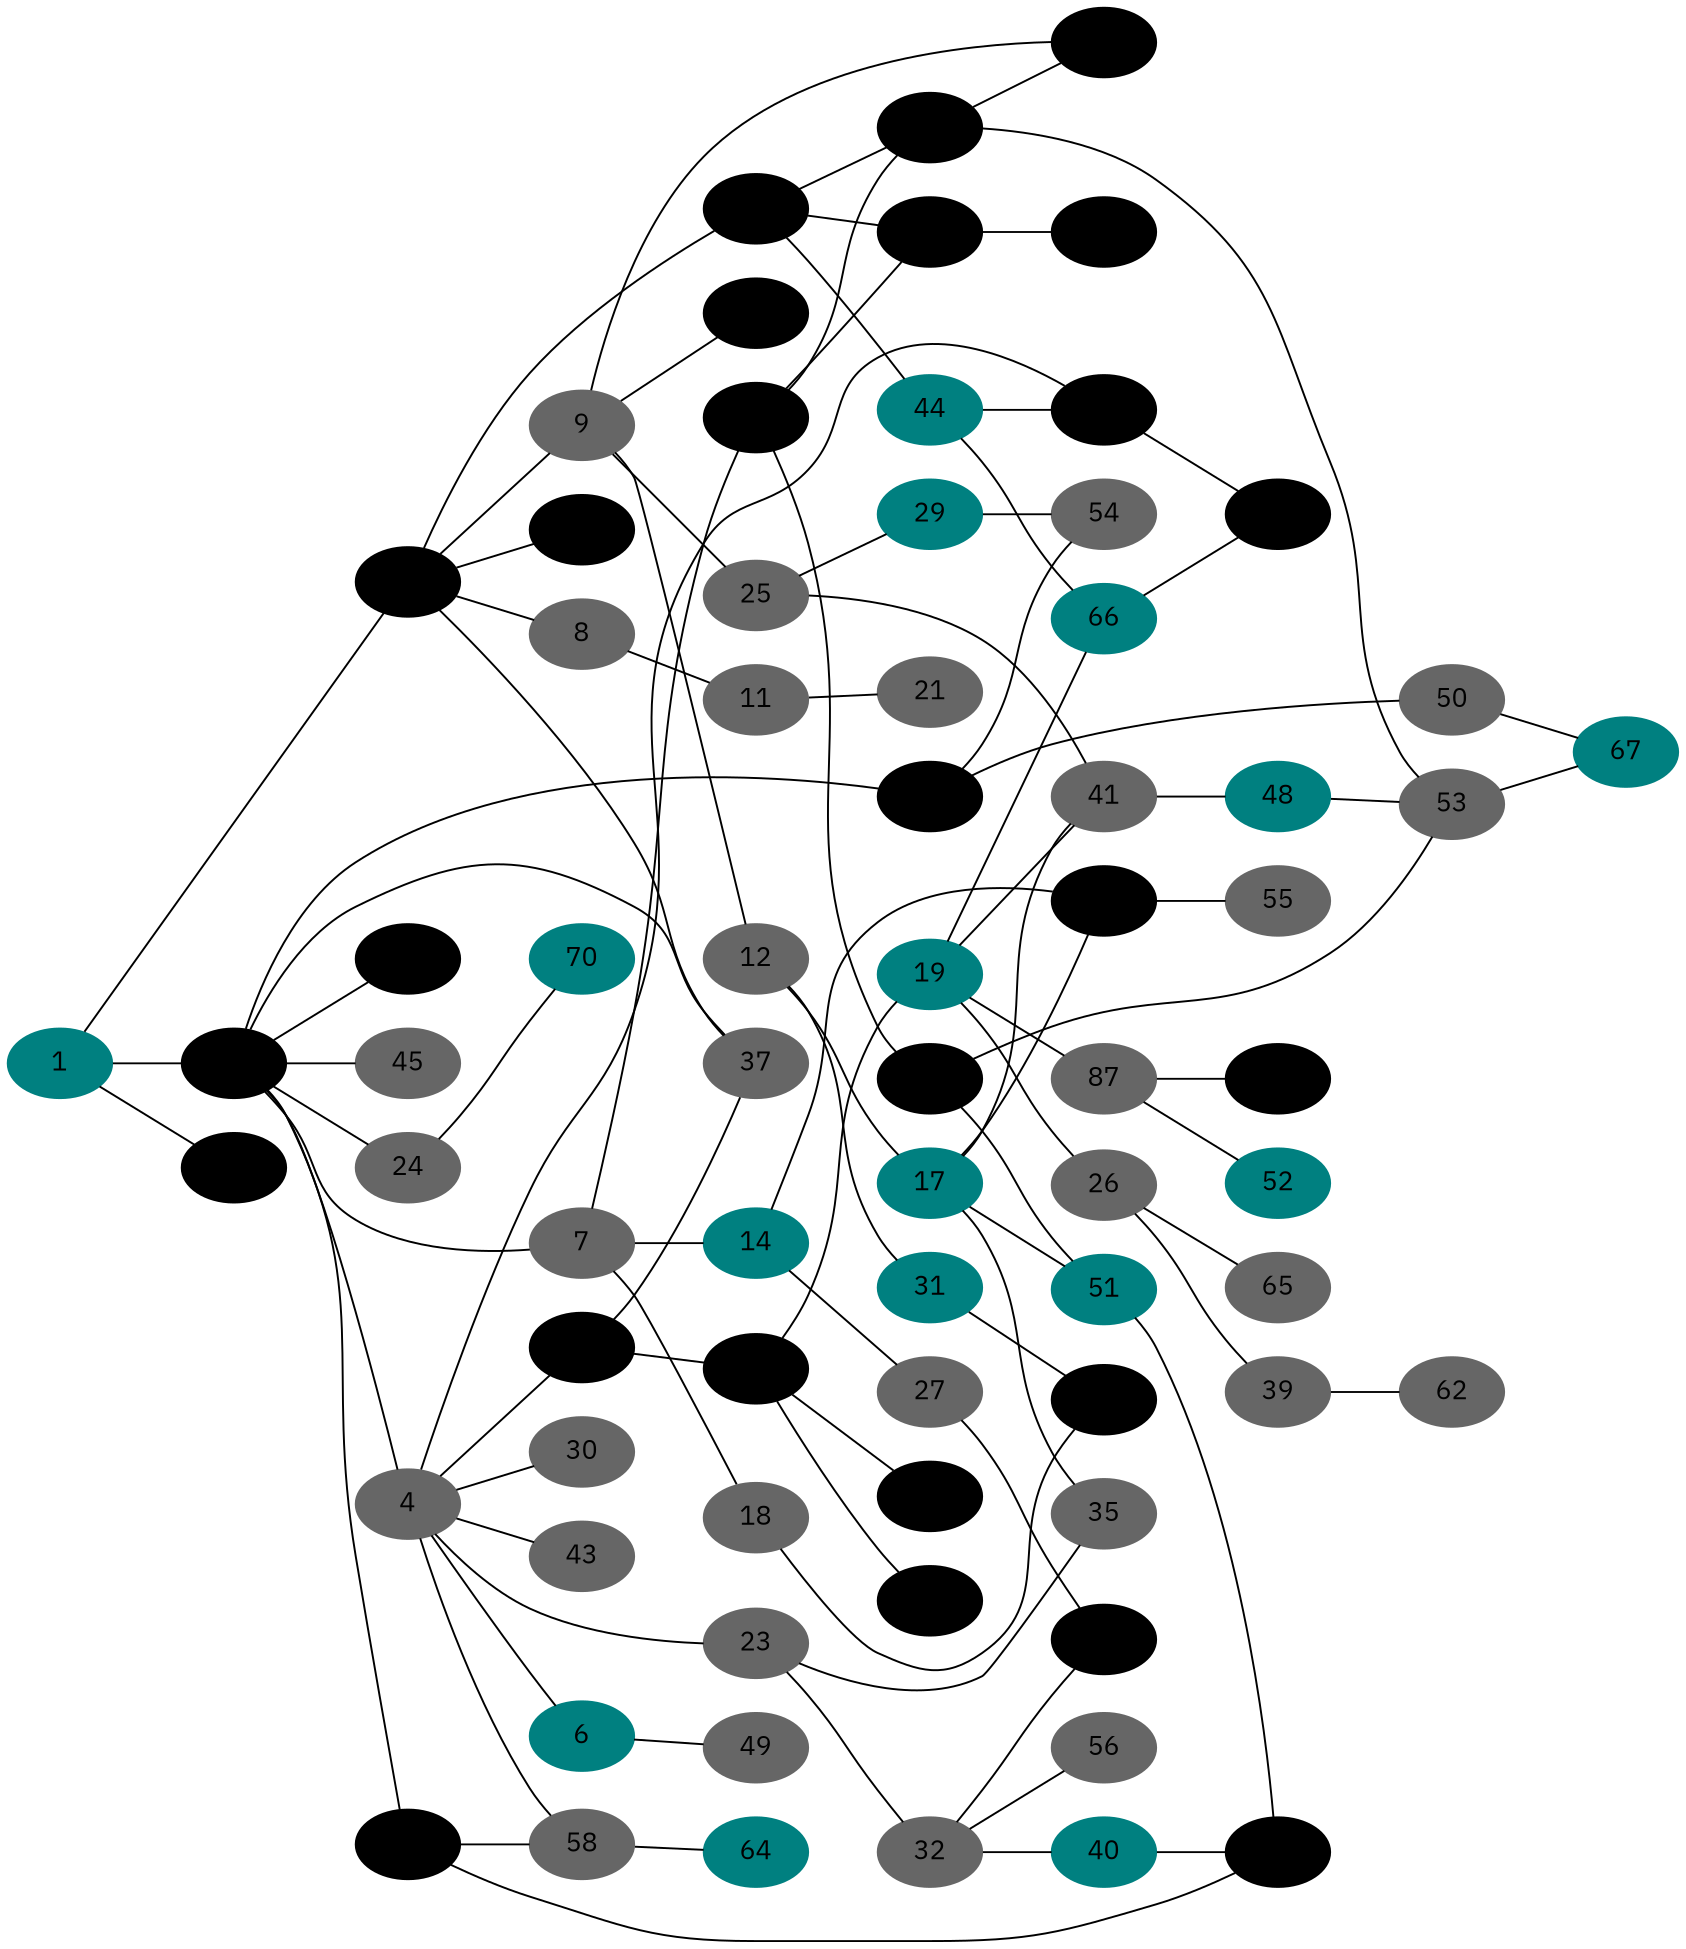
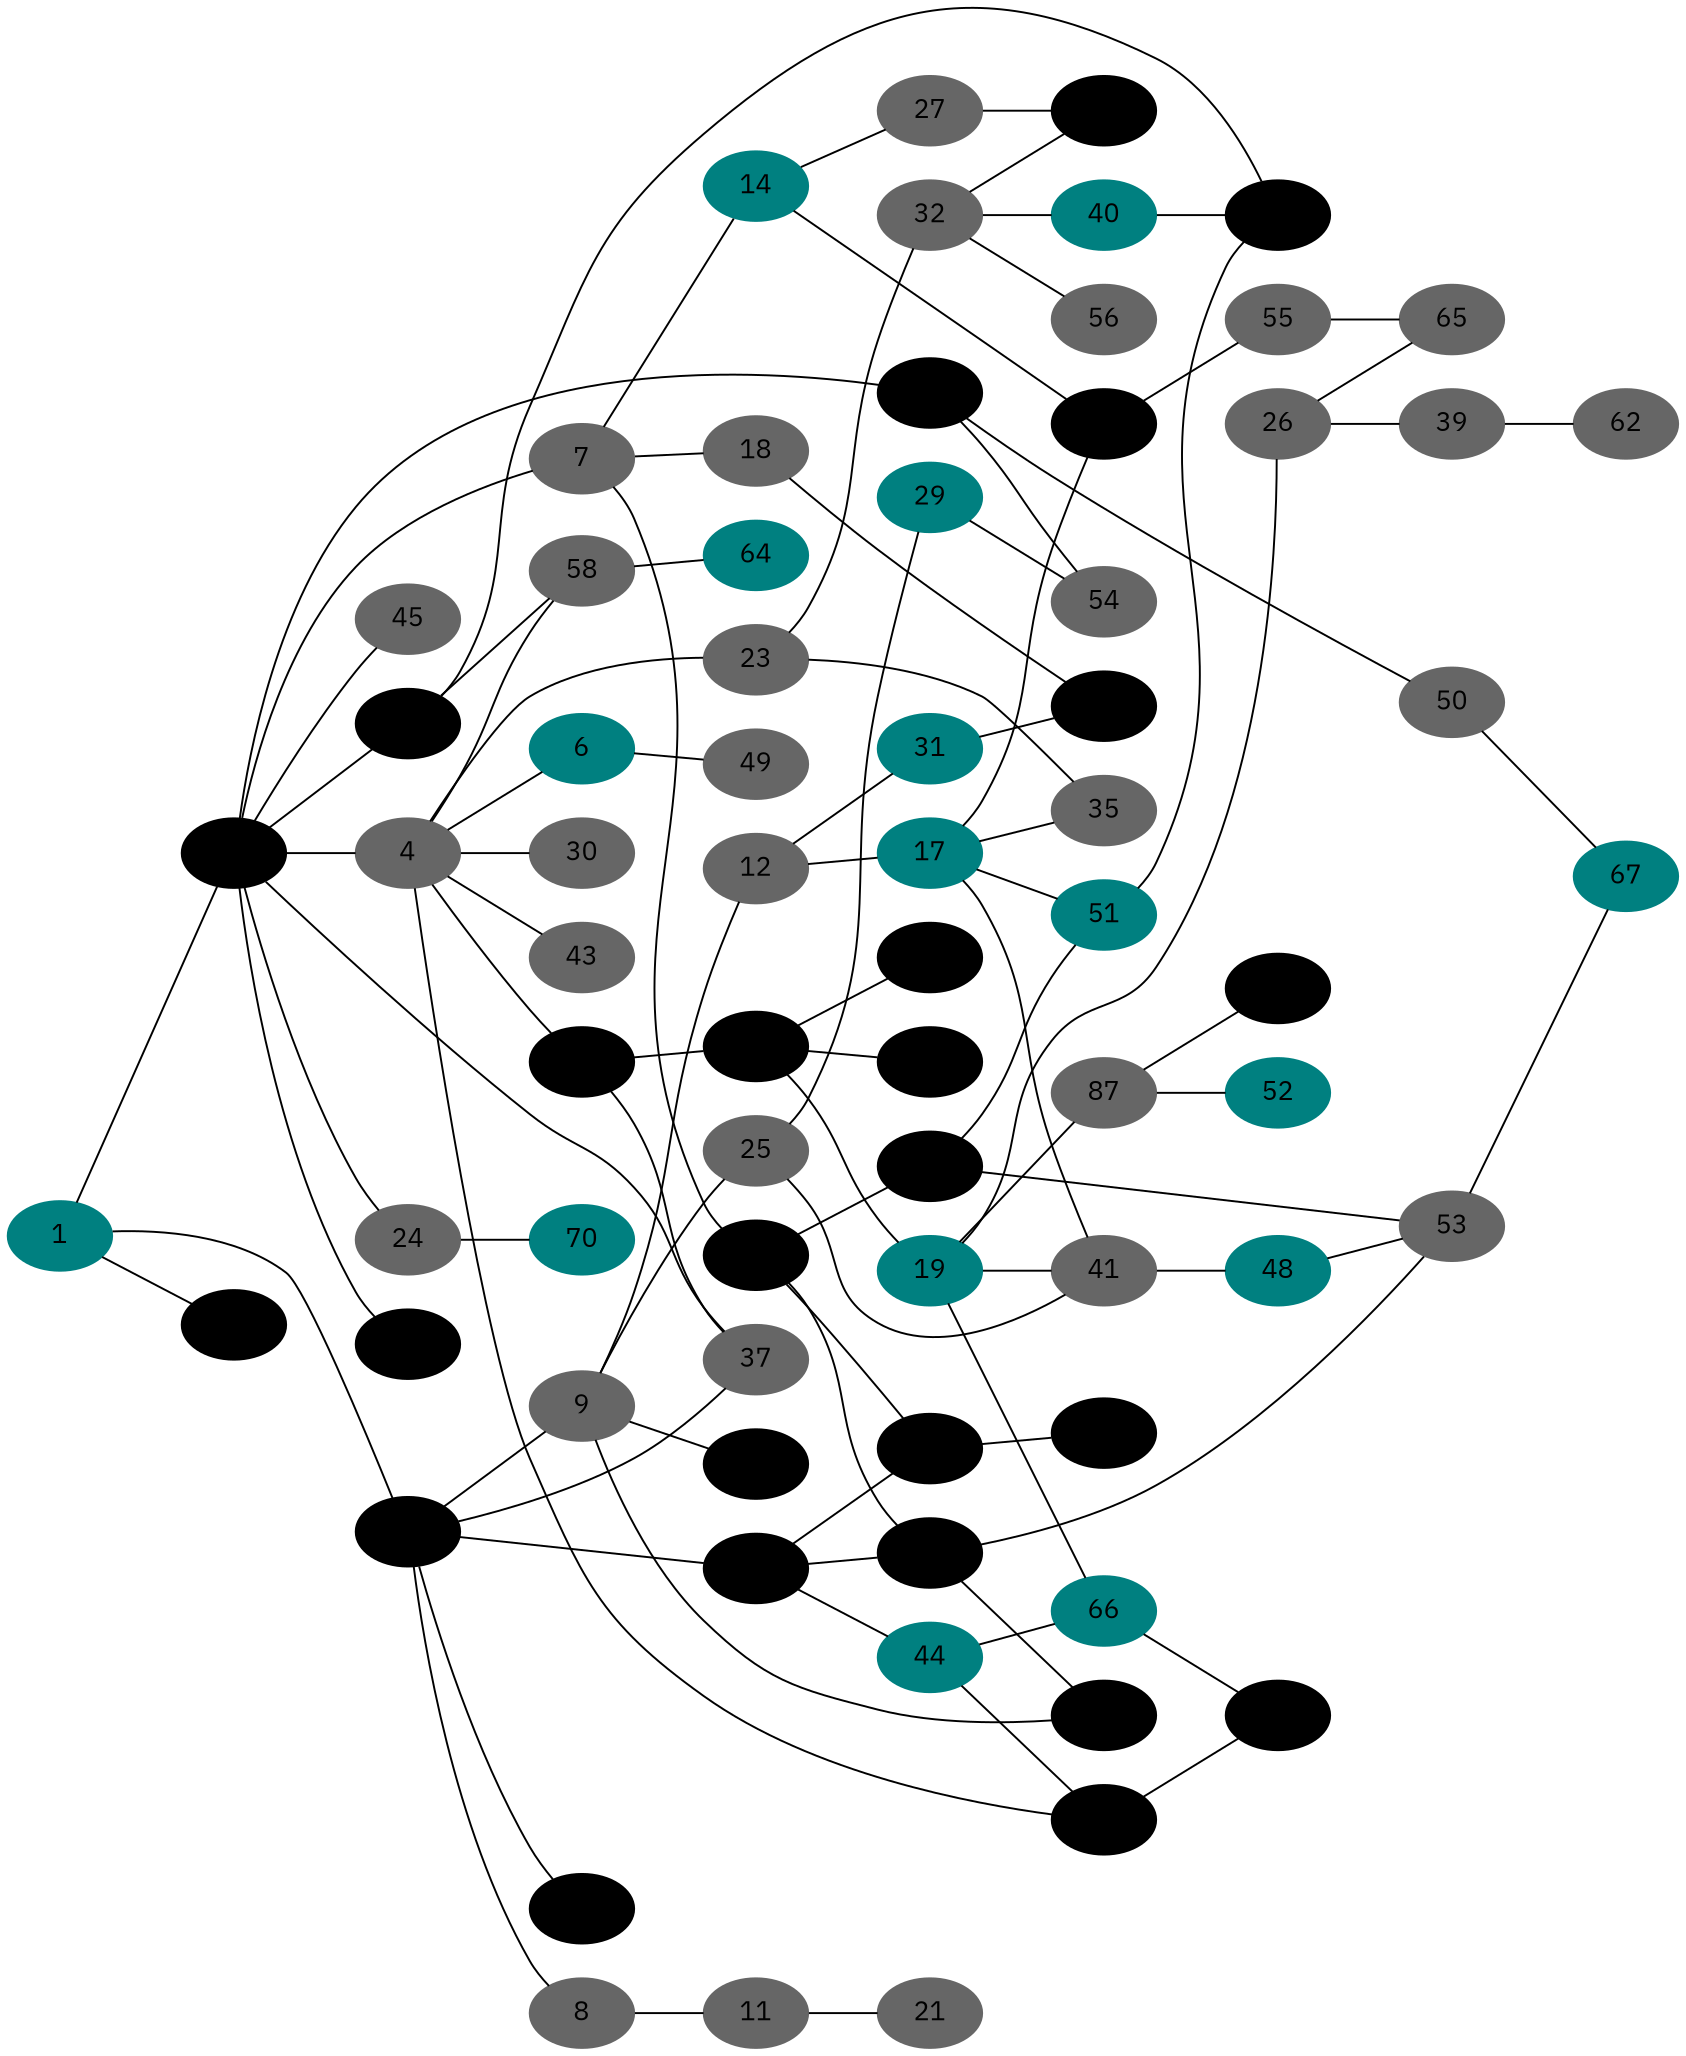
edge "55" -- "65": added
